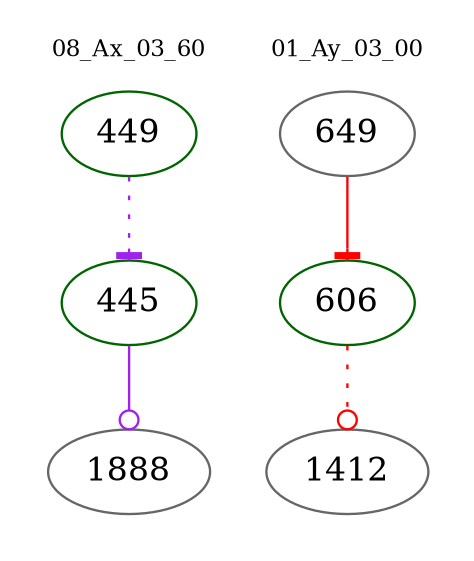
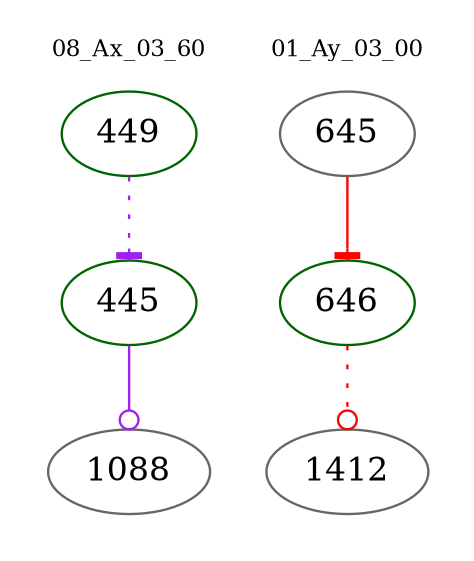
node "649": label "649" -> "645"
node "606": label "606" -> "646"
node "1888": label "1888" -> "1088"
